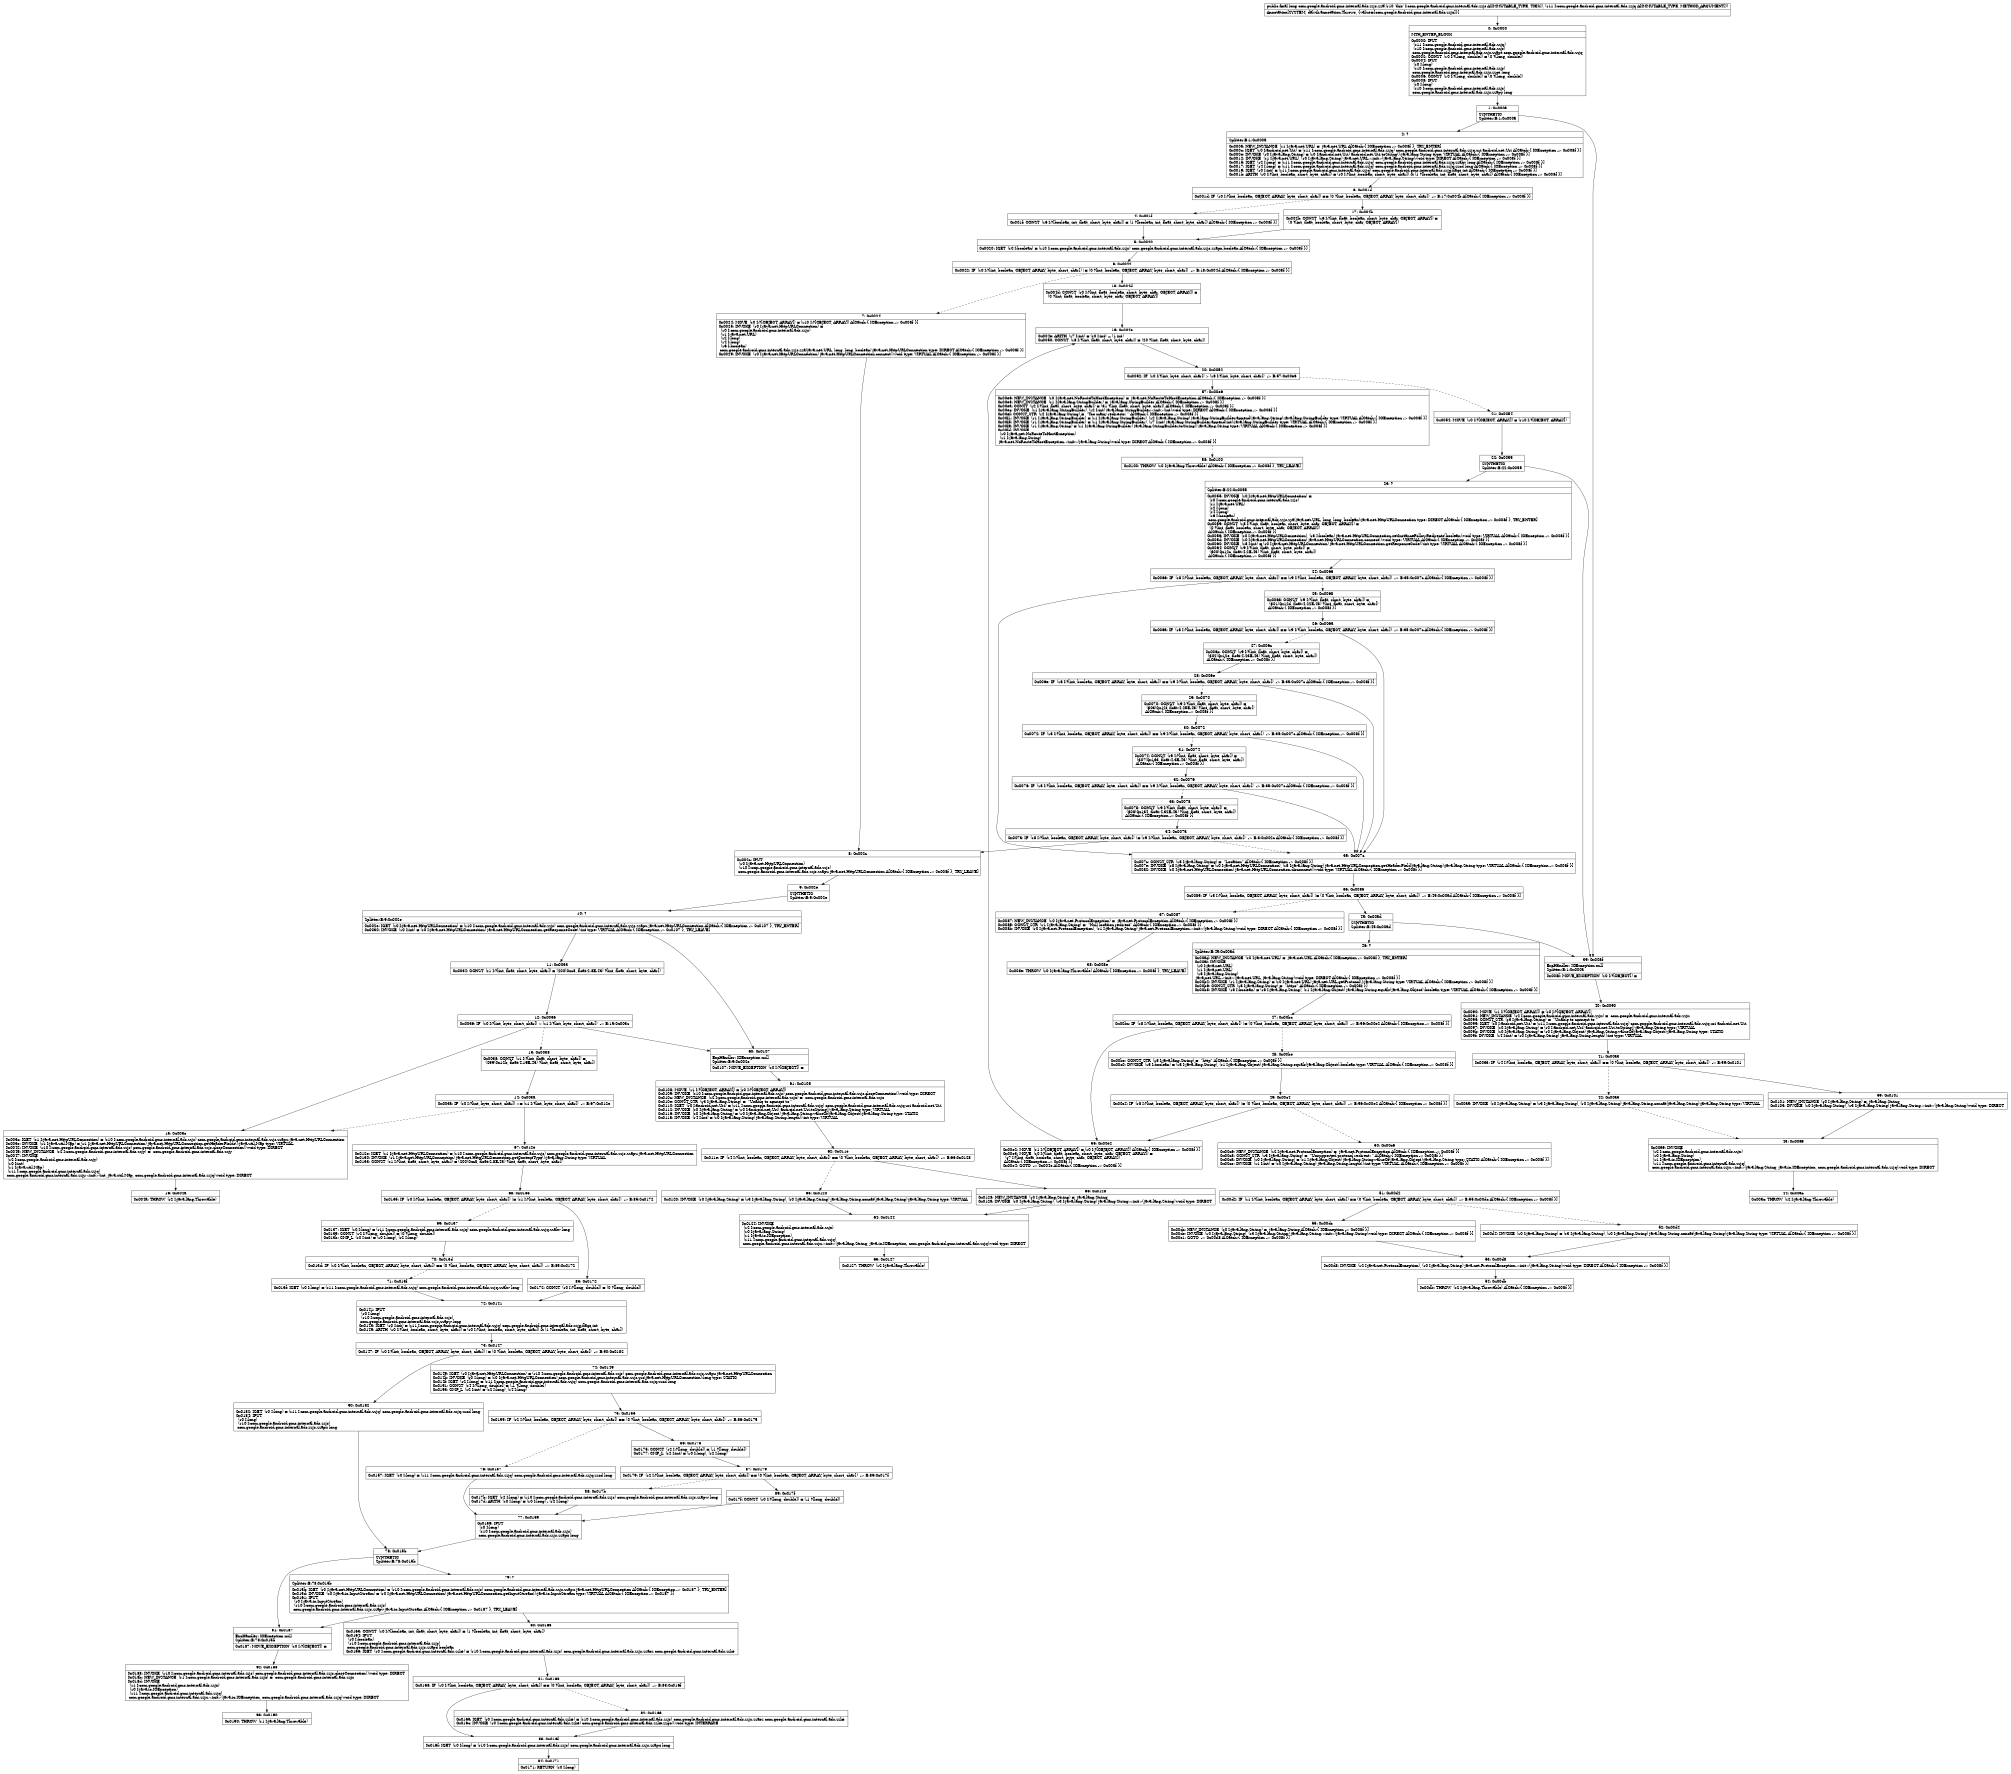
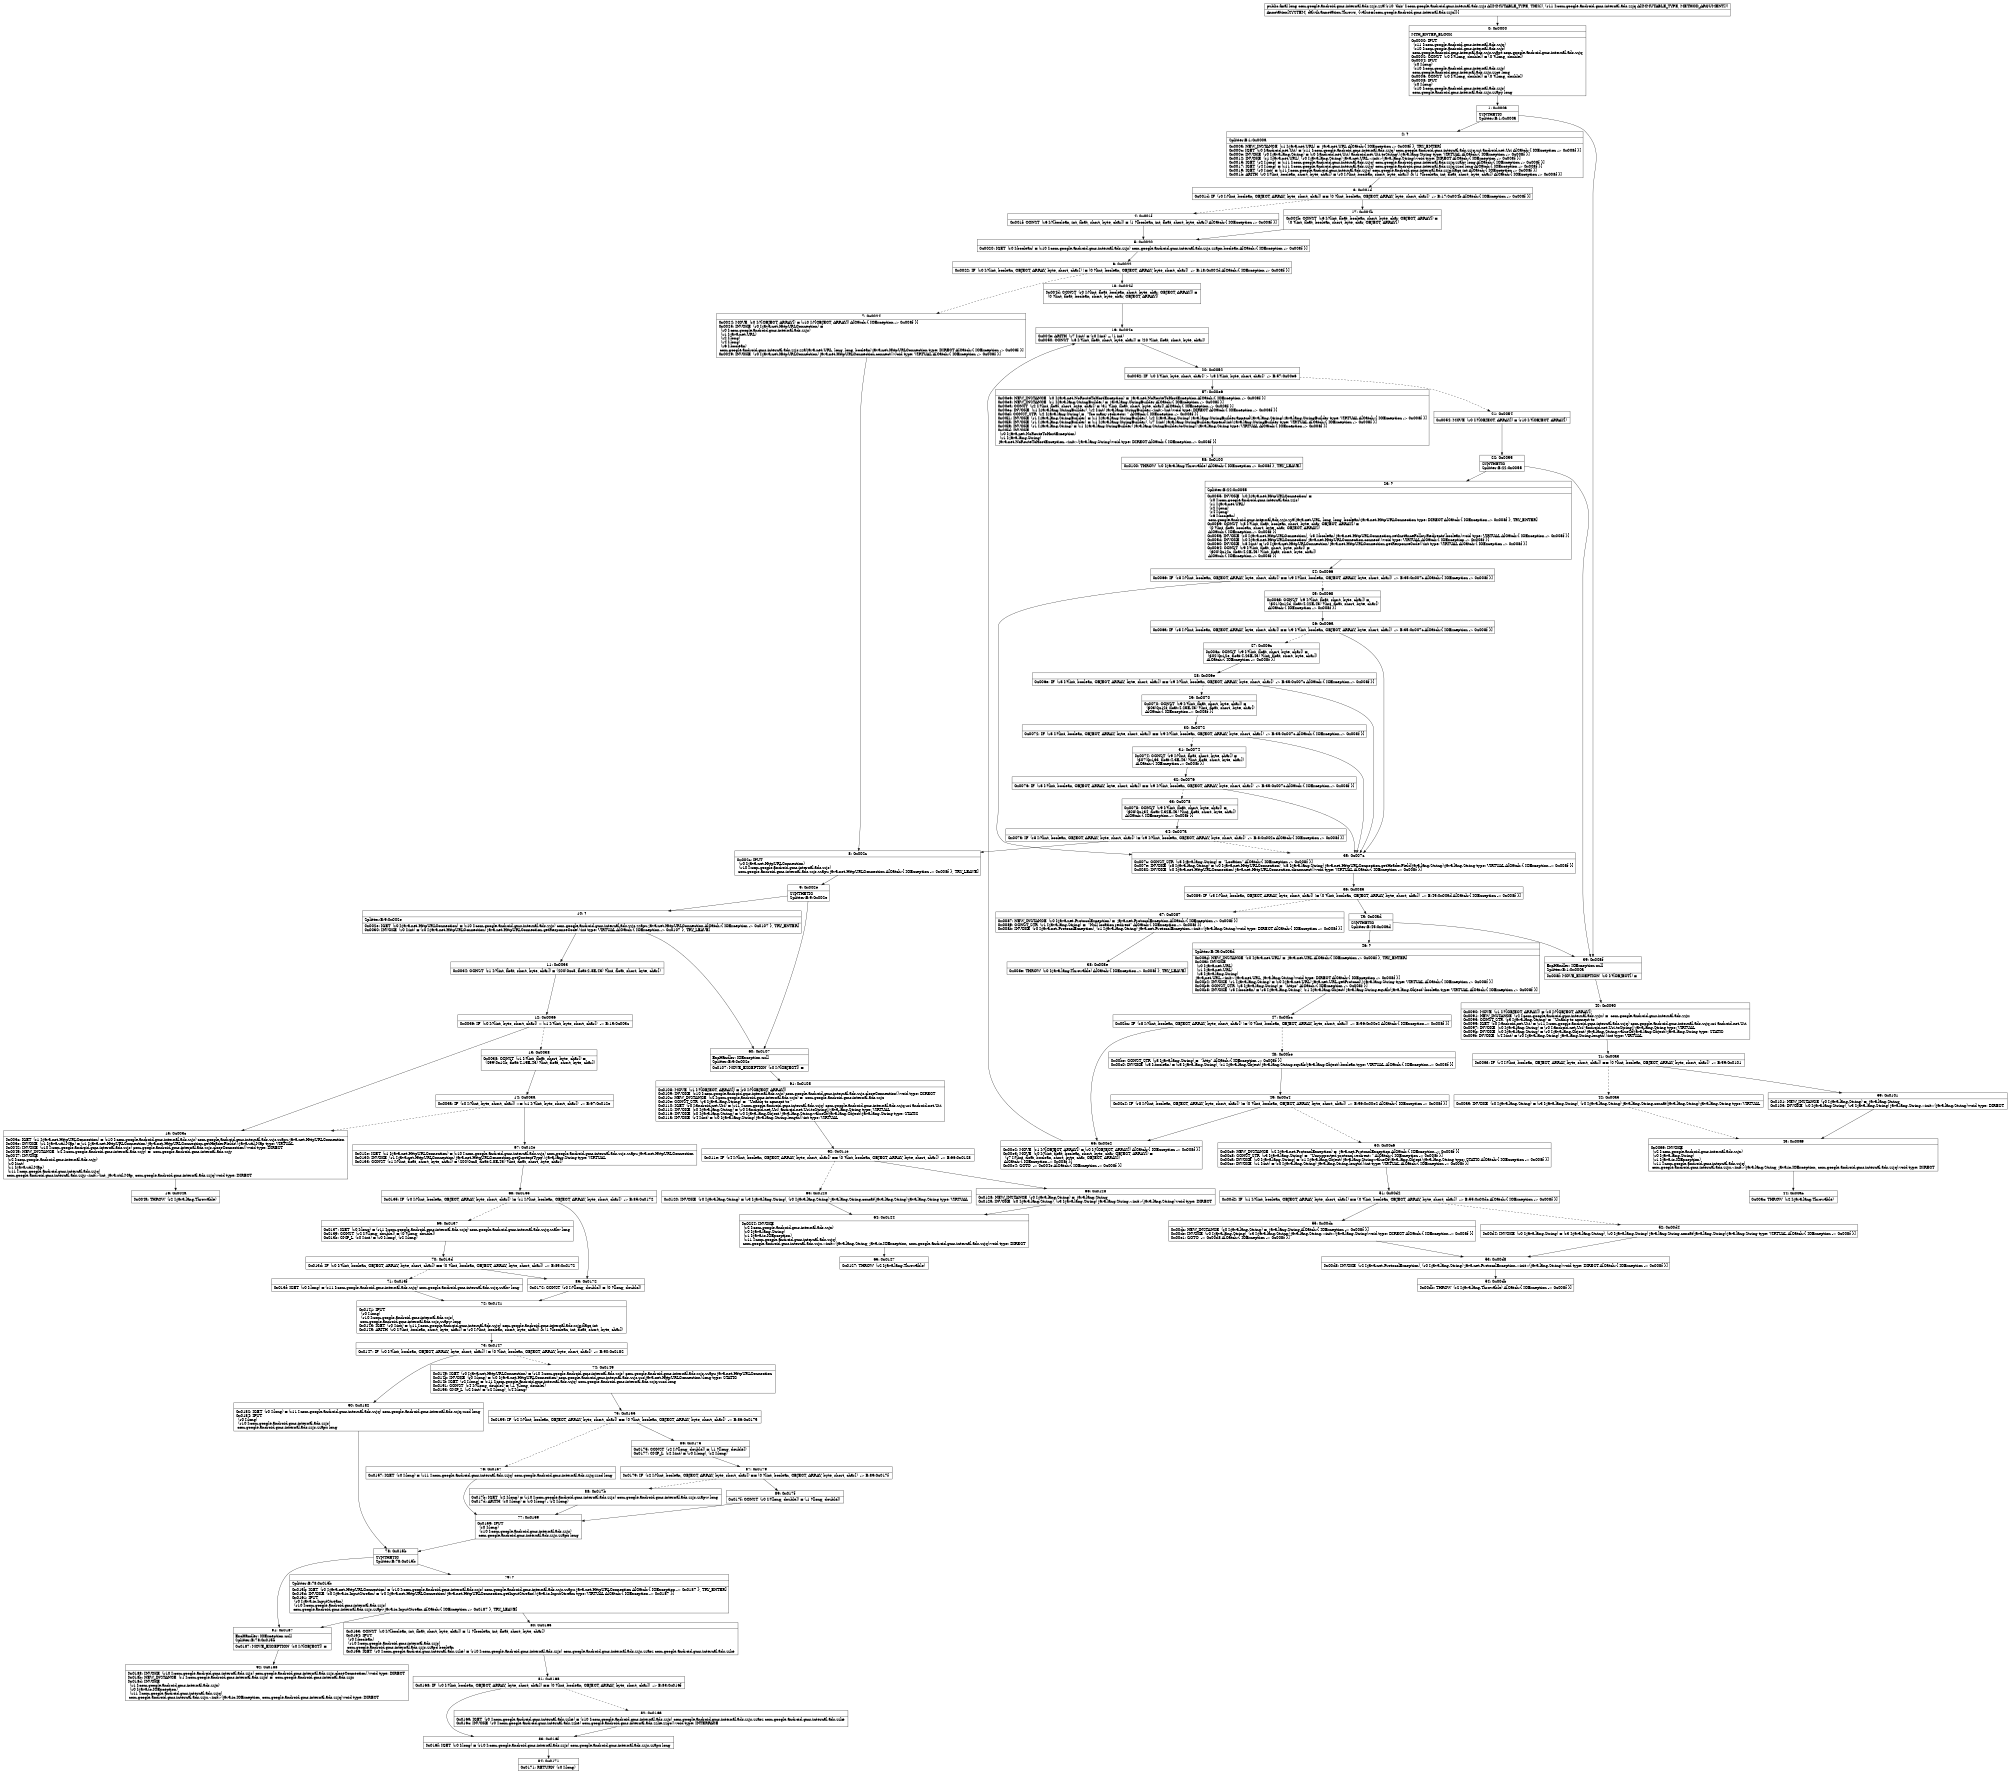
edge "57: 0x00e6" -> "58: 0x0100": style dashed -> solid
edge "12: 0x0036" -> "60: 0x0107": now "9: 0x002e" -> "60: 0x0107"
edge "50: 0x00c6" -> "51: 0x00d2": added
node "64: 0x0124": text "0x0124: INVOKE" -> "0x0224: INVOKE"
edge "70: 0x013d" -> "85: 0x0172": added
edge "73: 0x0147" -> "74: 0x0149": added
node "93: 0x0190": removed
